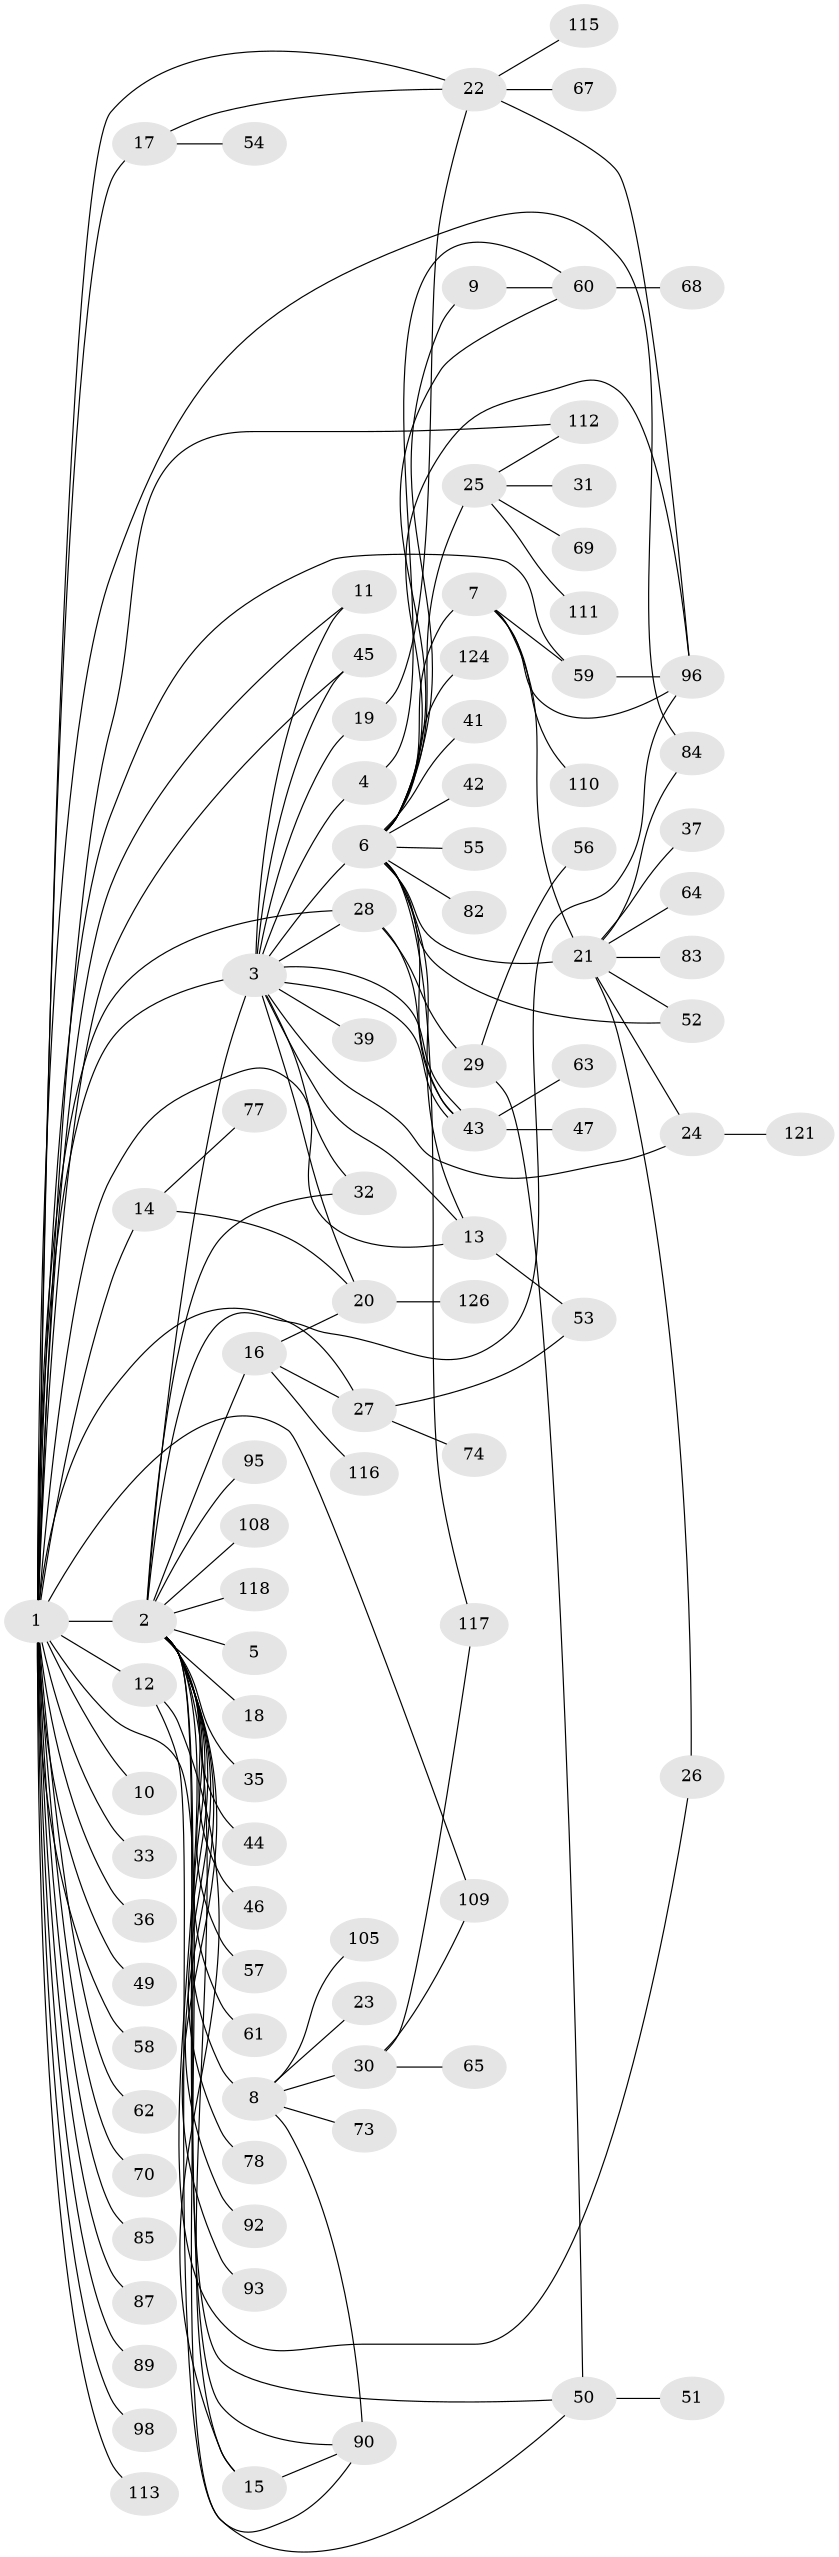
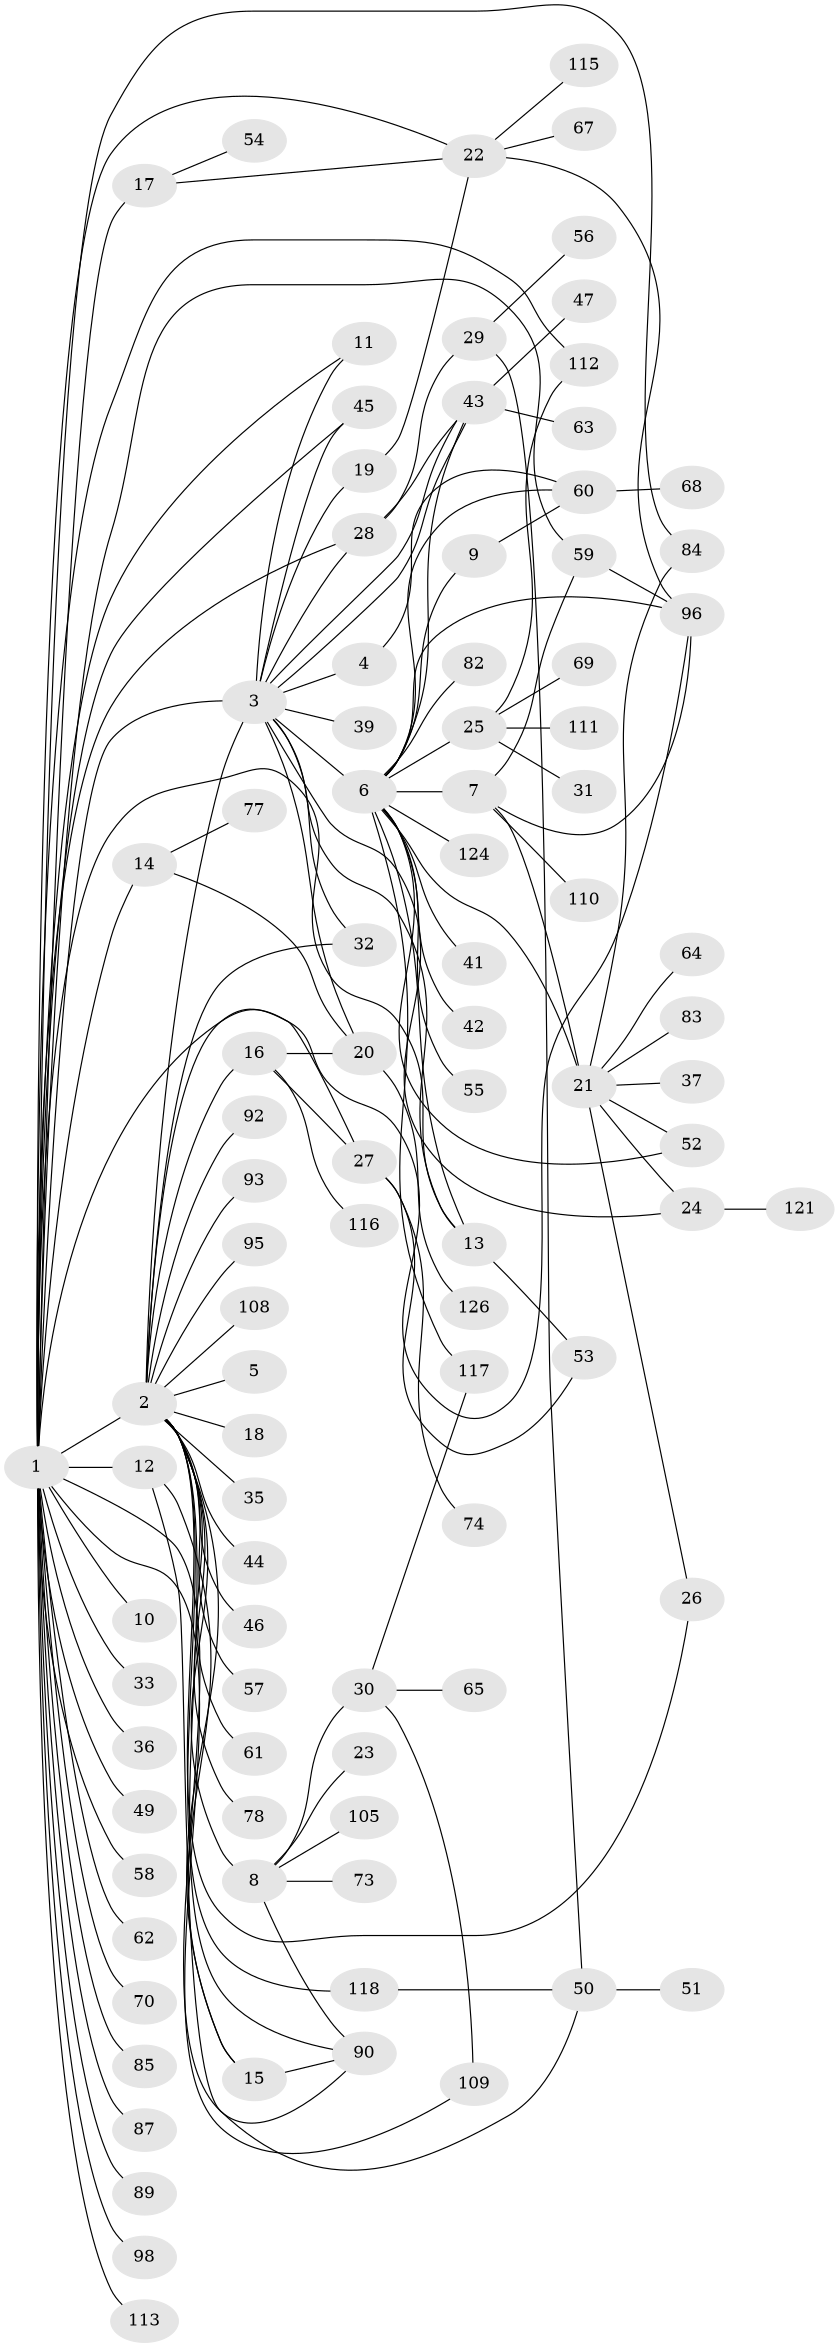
edge "2" -- "50": now "118" -- "50"
